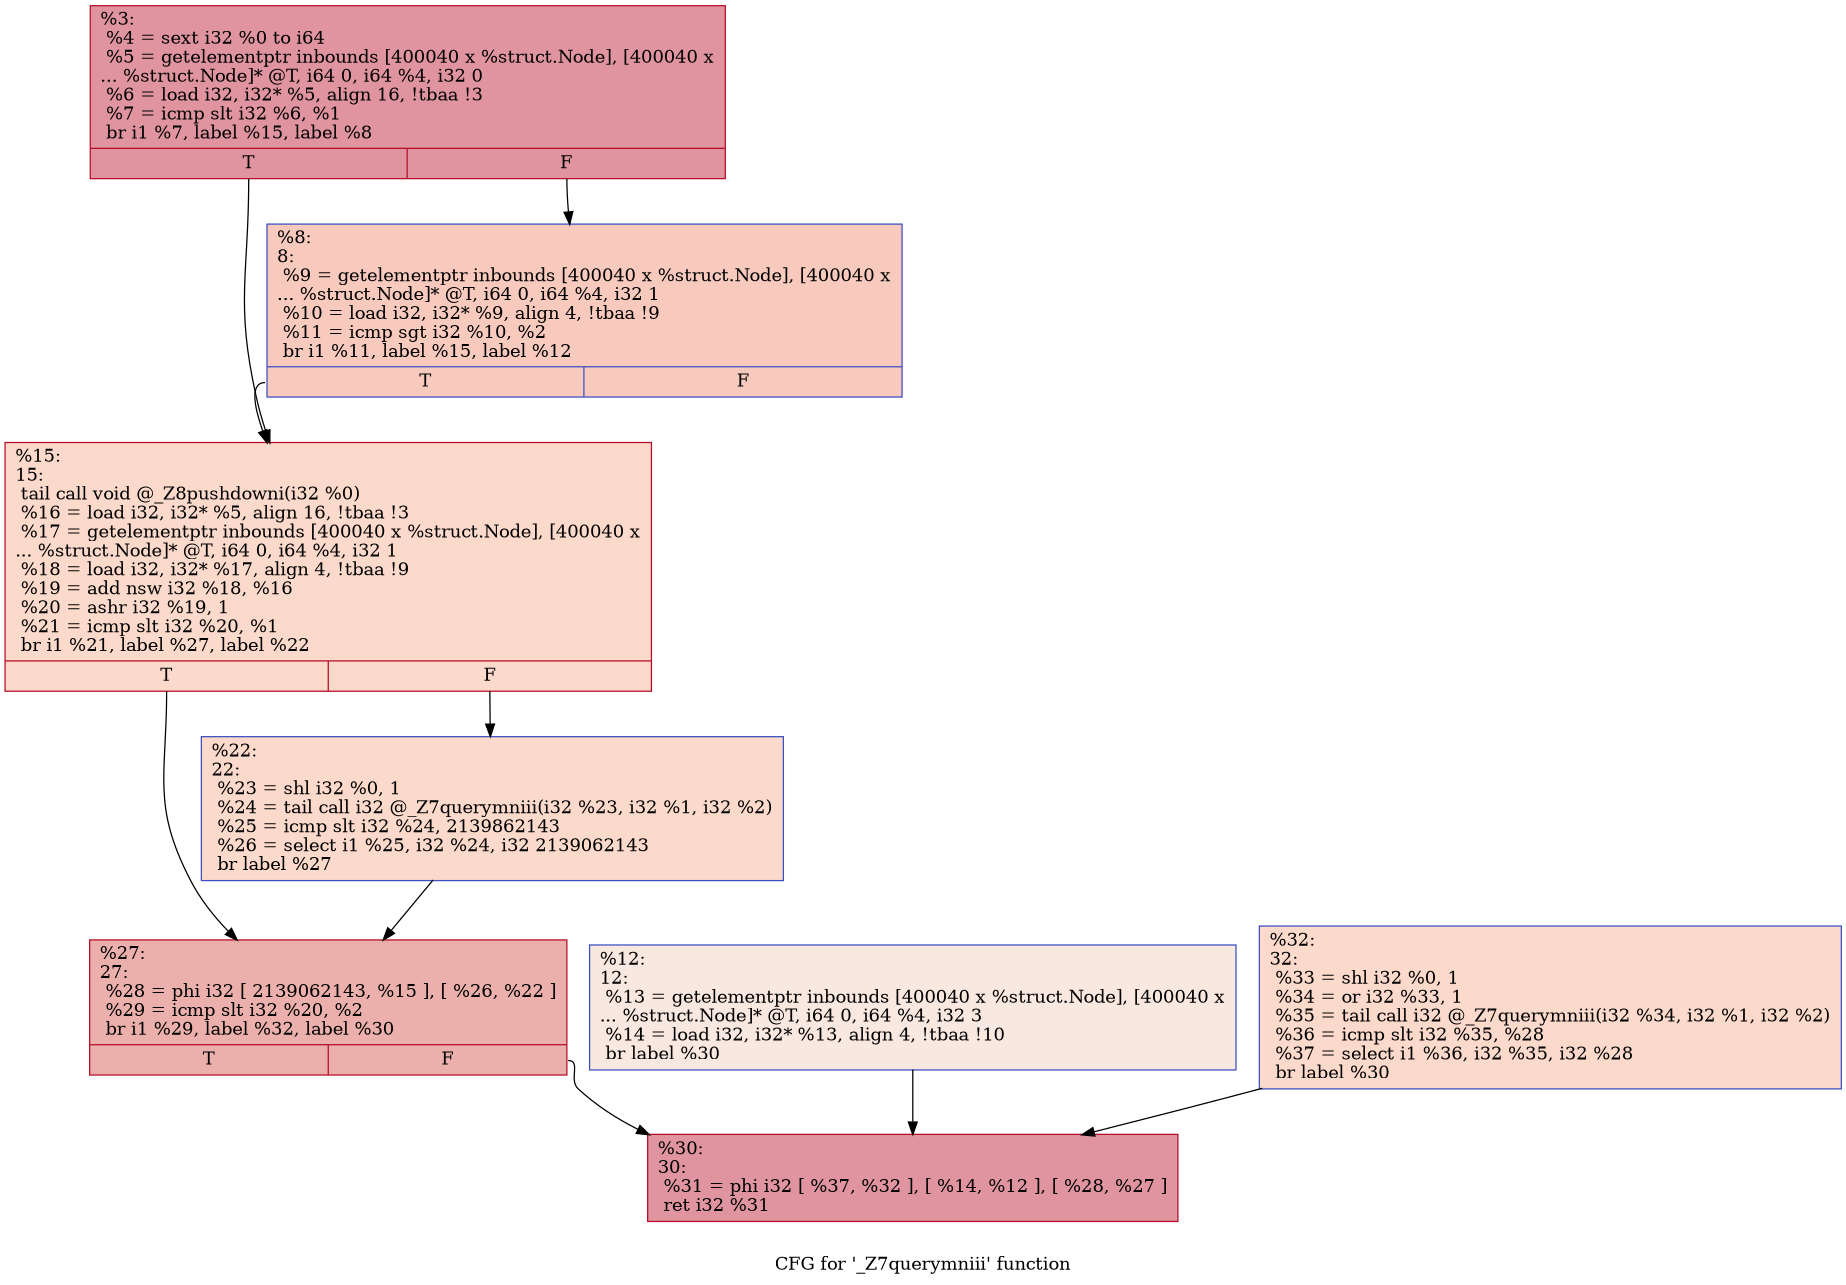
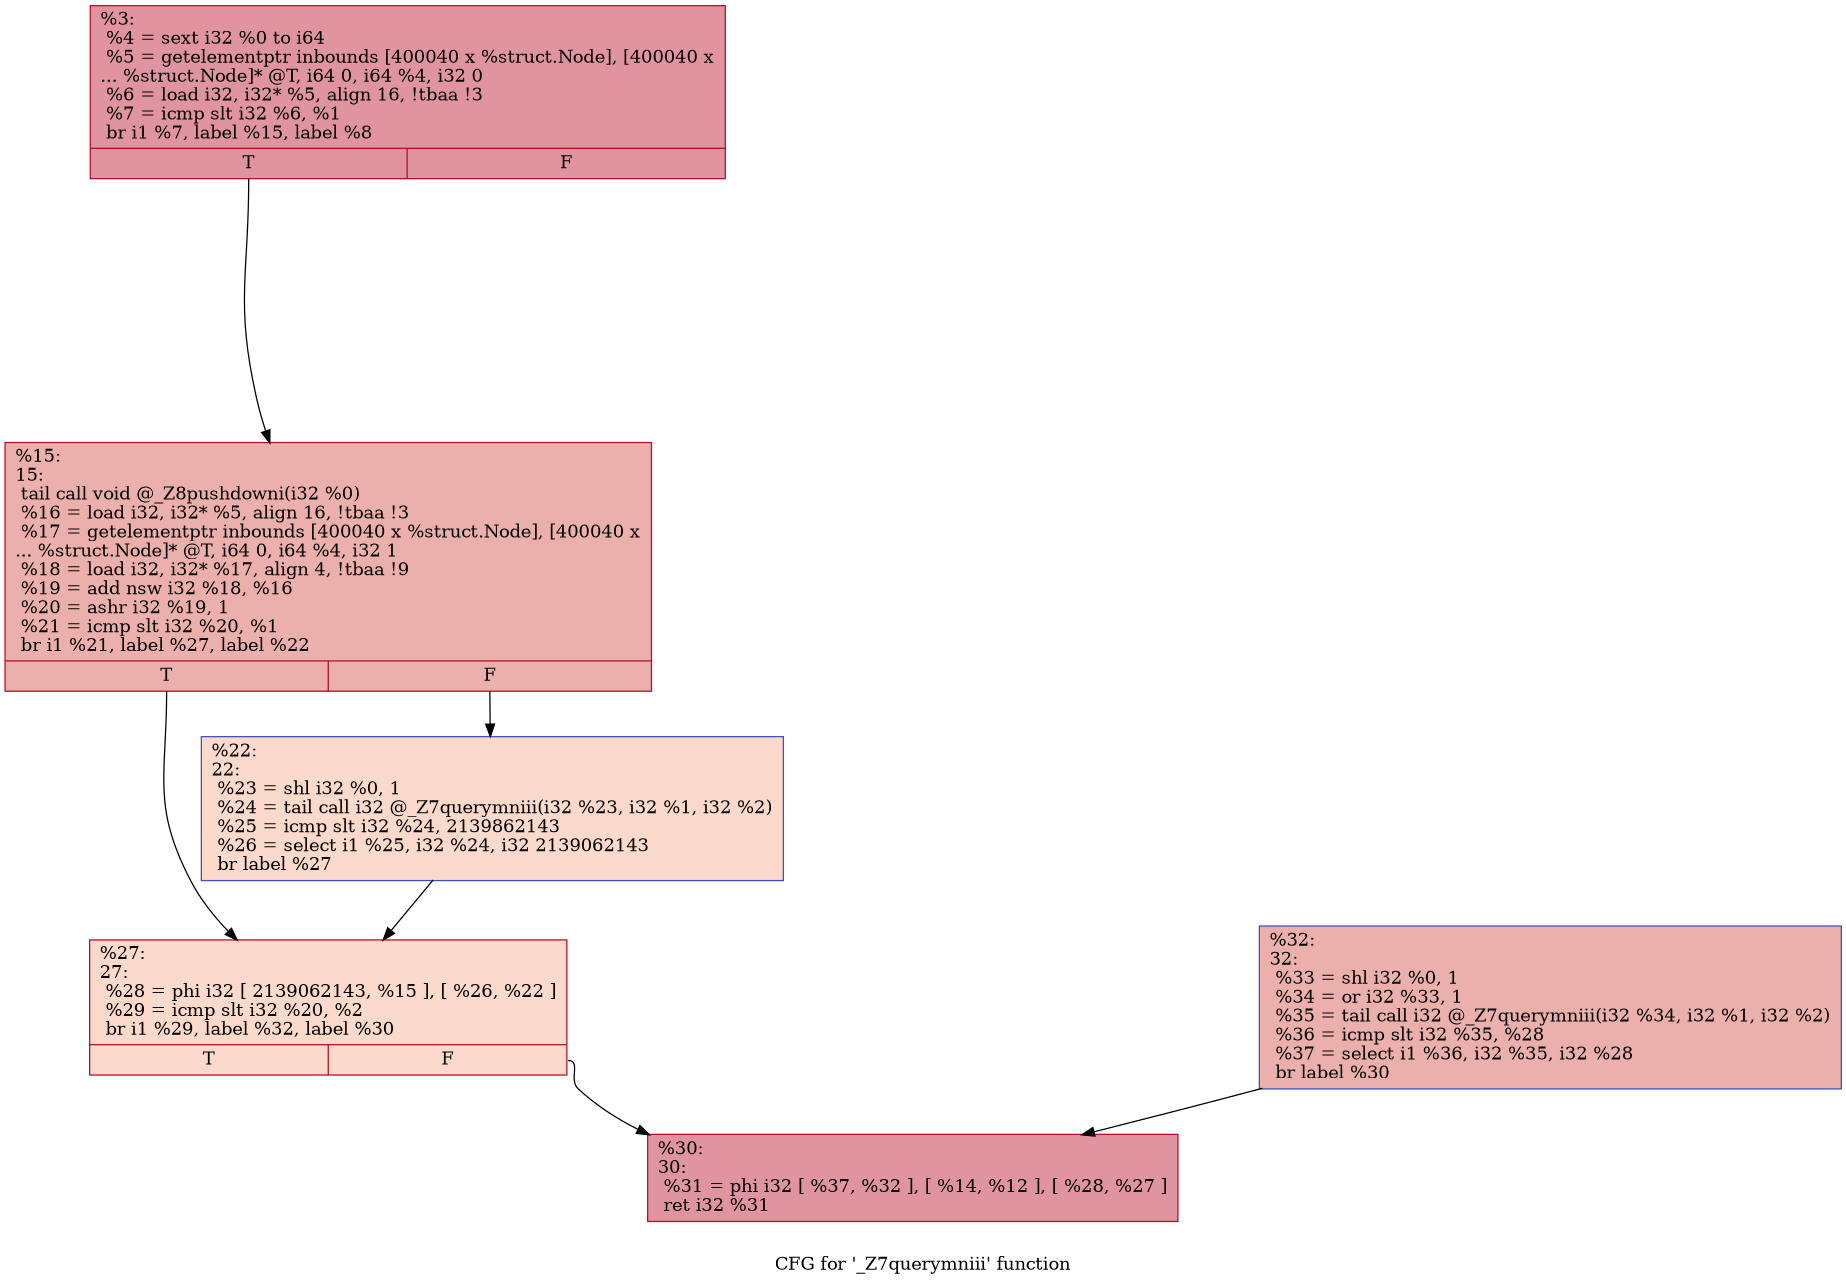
node "%8:": removed
node "%15:": fillcolor #f7a88970 -> #d24b4070
node "%27:": fillcolor #d24b4070 -> #f7a88970
node "%12:": removed
node "%32:": fillcolor #f7a88970 -> #d24b4070
